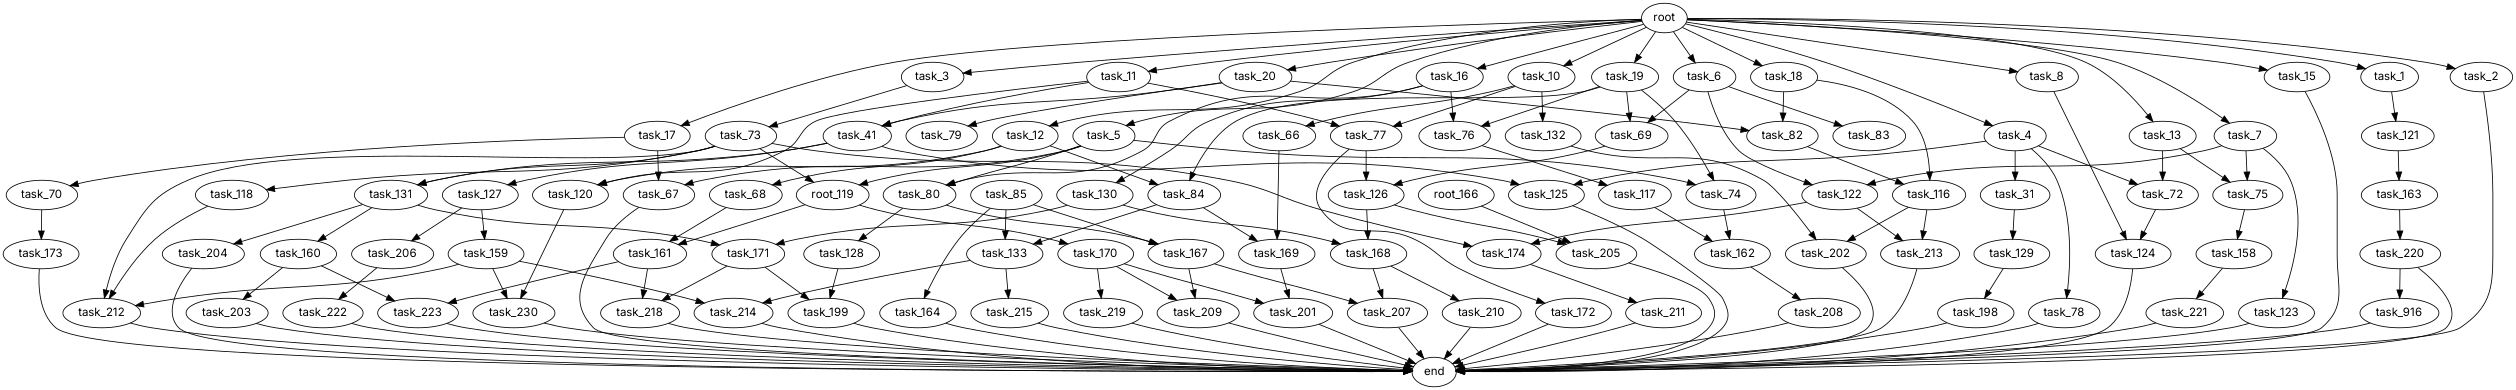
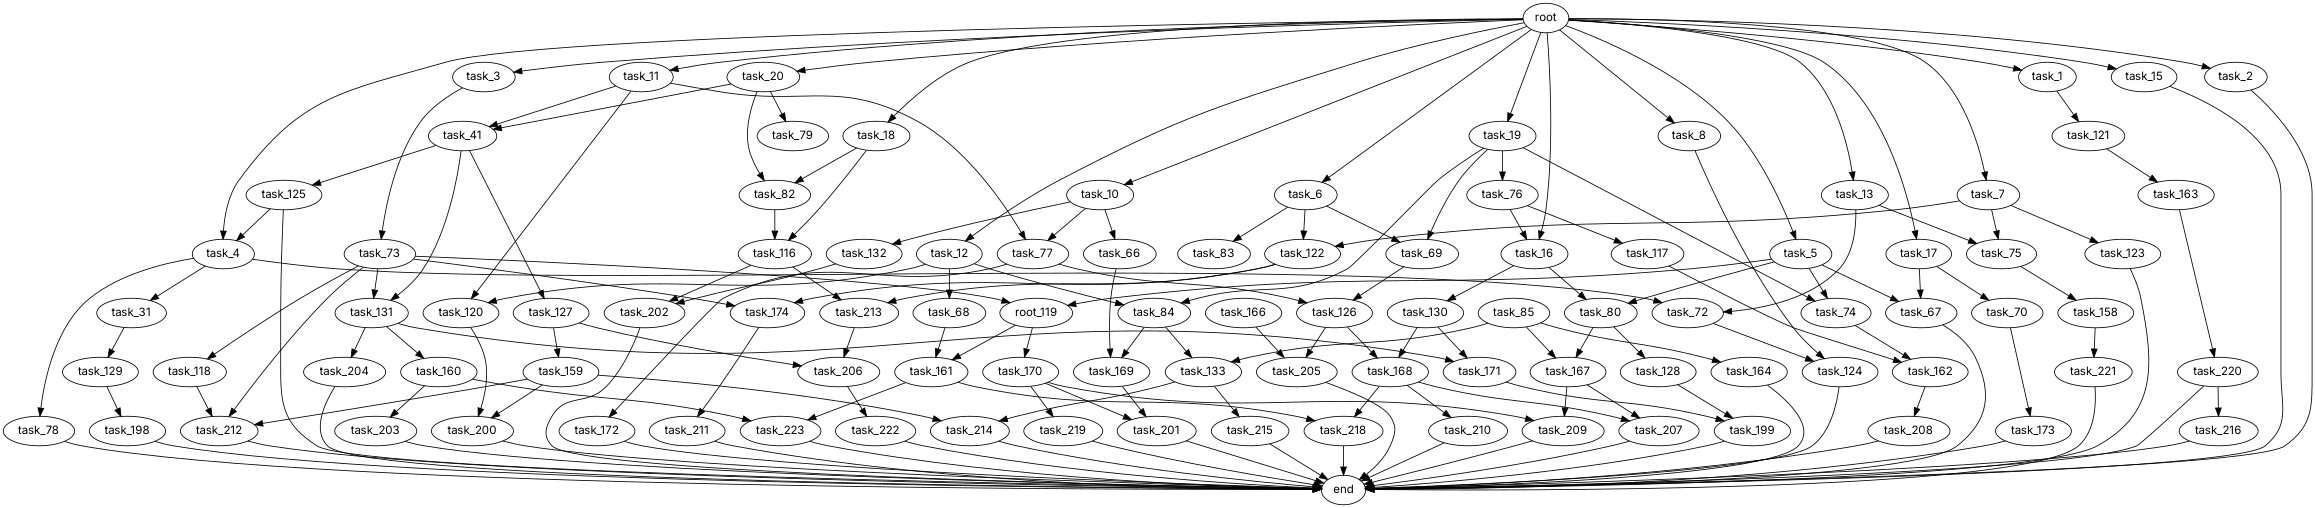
edge "task_16" -> "task_76": reversed
edge "task_4" -> "task_125": reversed
node "root_166": label "root_166" -> "task_166"
edge "task_171" -> "task_218": now "task_168" -> "task_218"
node "task_230": label "task_230" -> "task_200"
node "task_916": label "task_916" -> "task_216"
edge "task_213" -> "end": now "task_213" -> "task_206"
